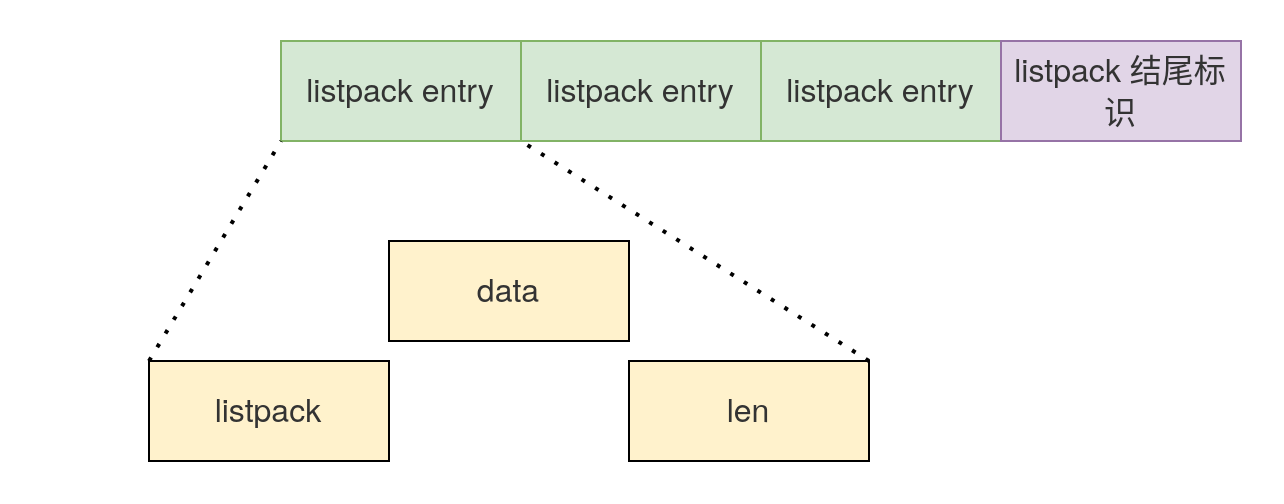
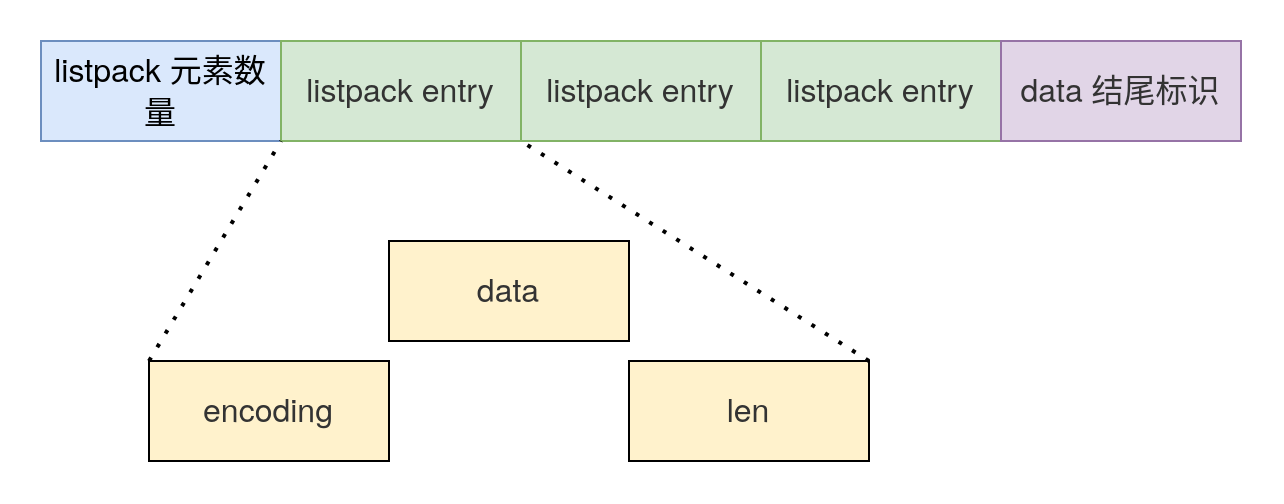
node "listpack 元素数量": added
node "listpack 结尾标识": label "listpack 结尾标识" -> "data 结尾标识"
node "listpack": label "listpack" -> "encoding"
